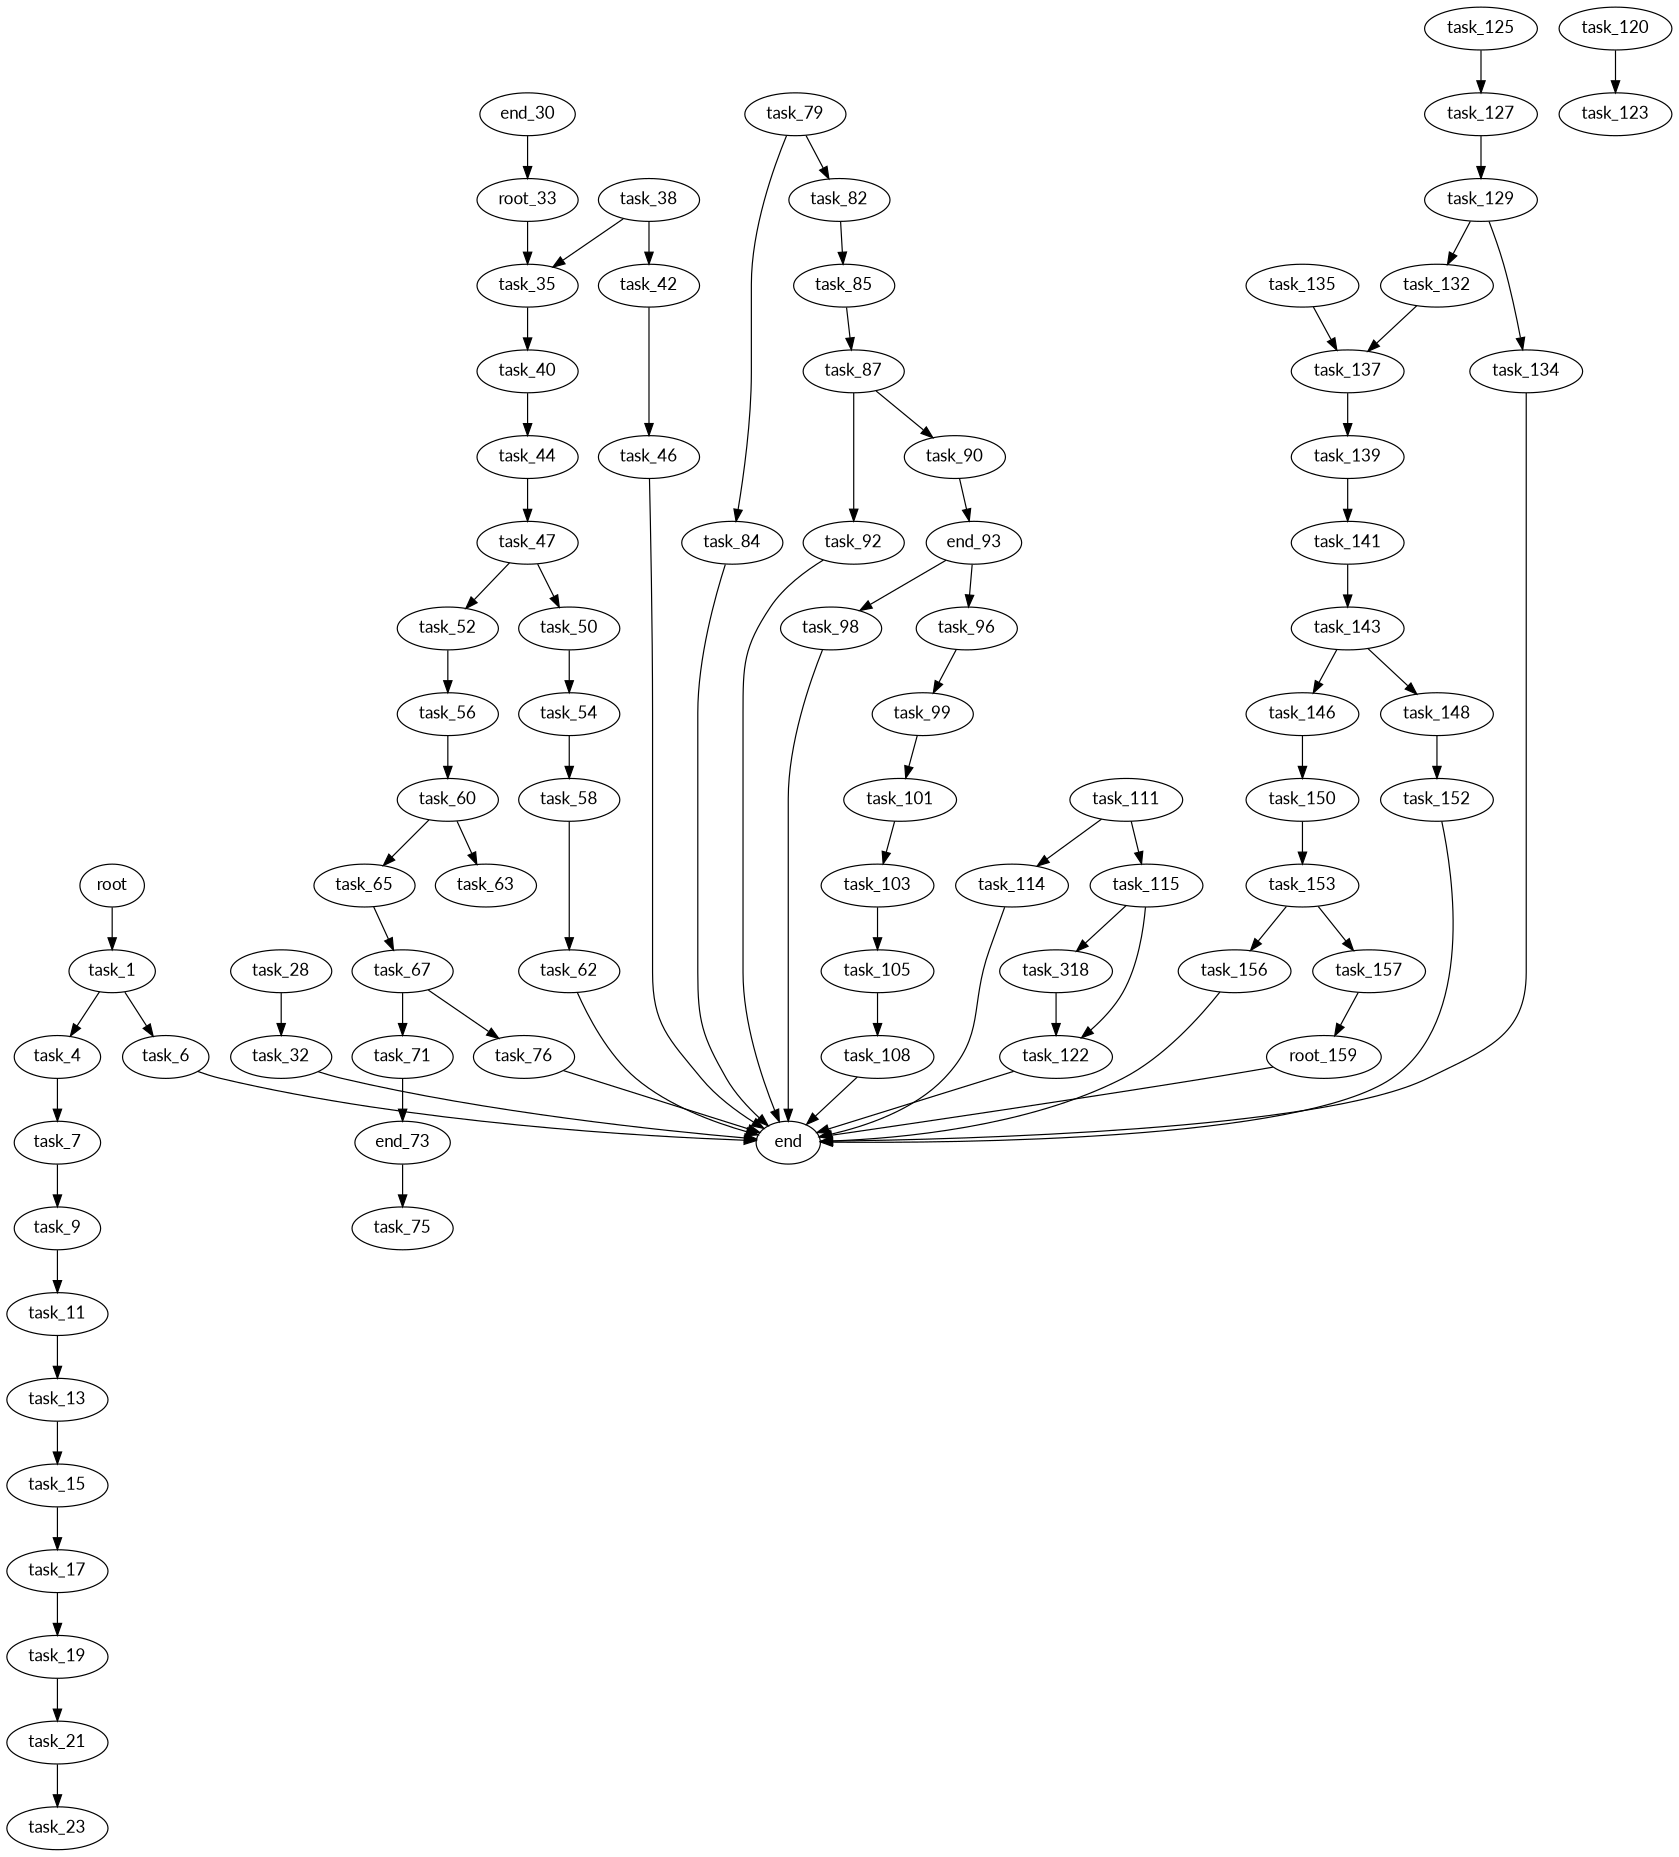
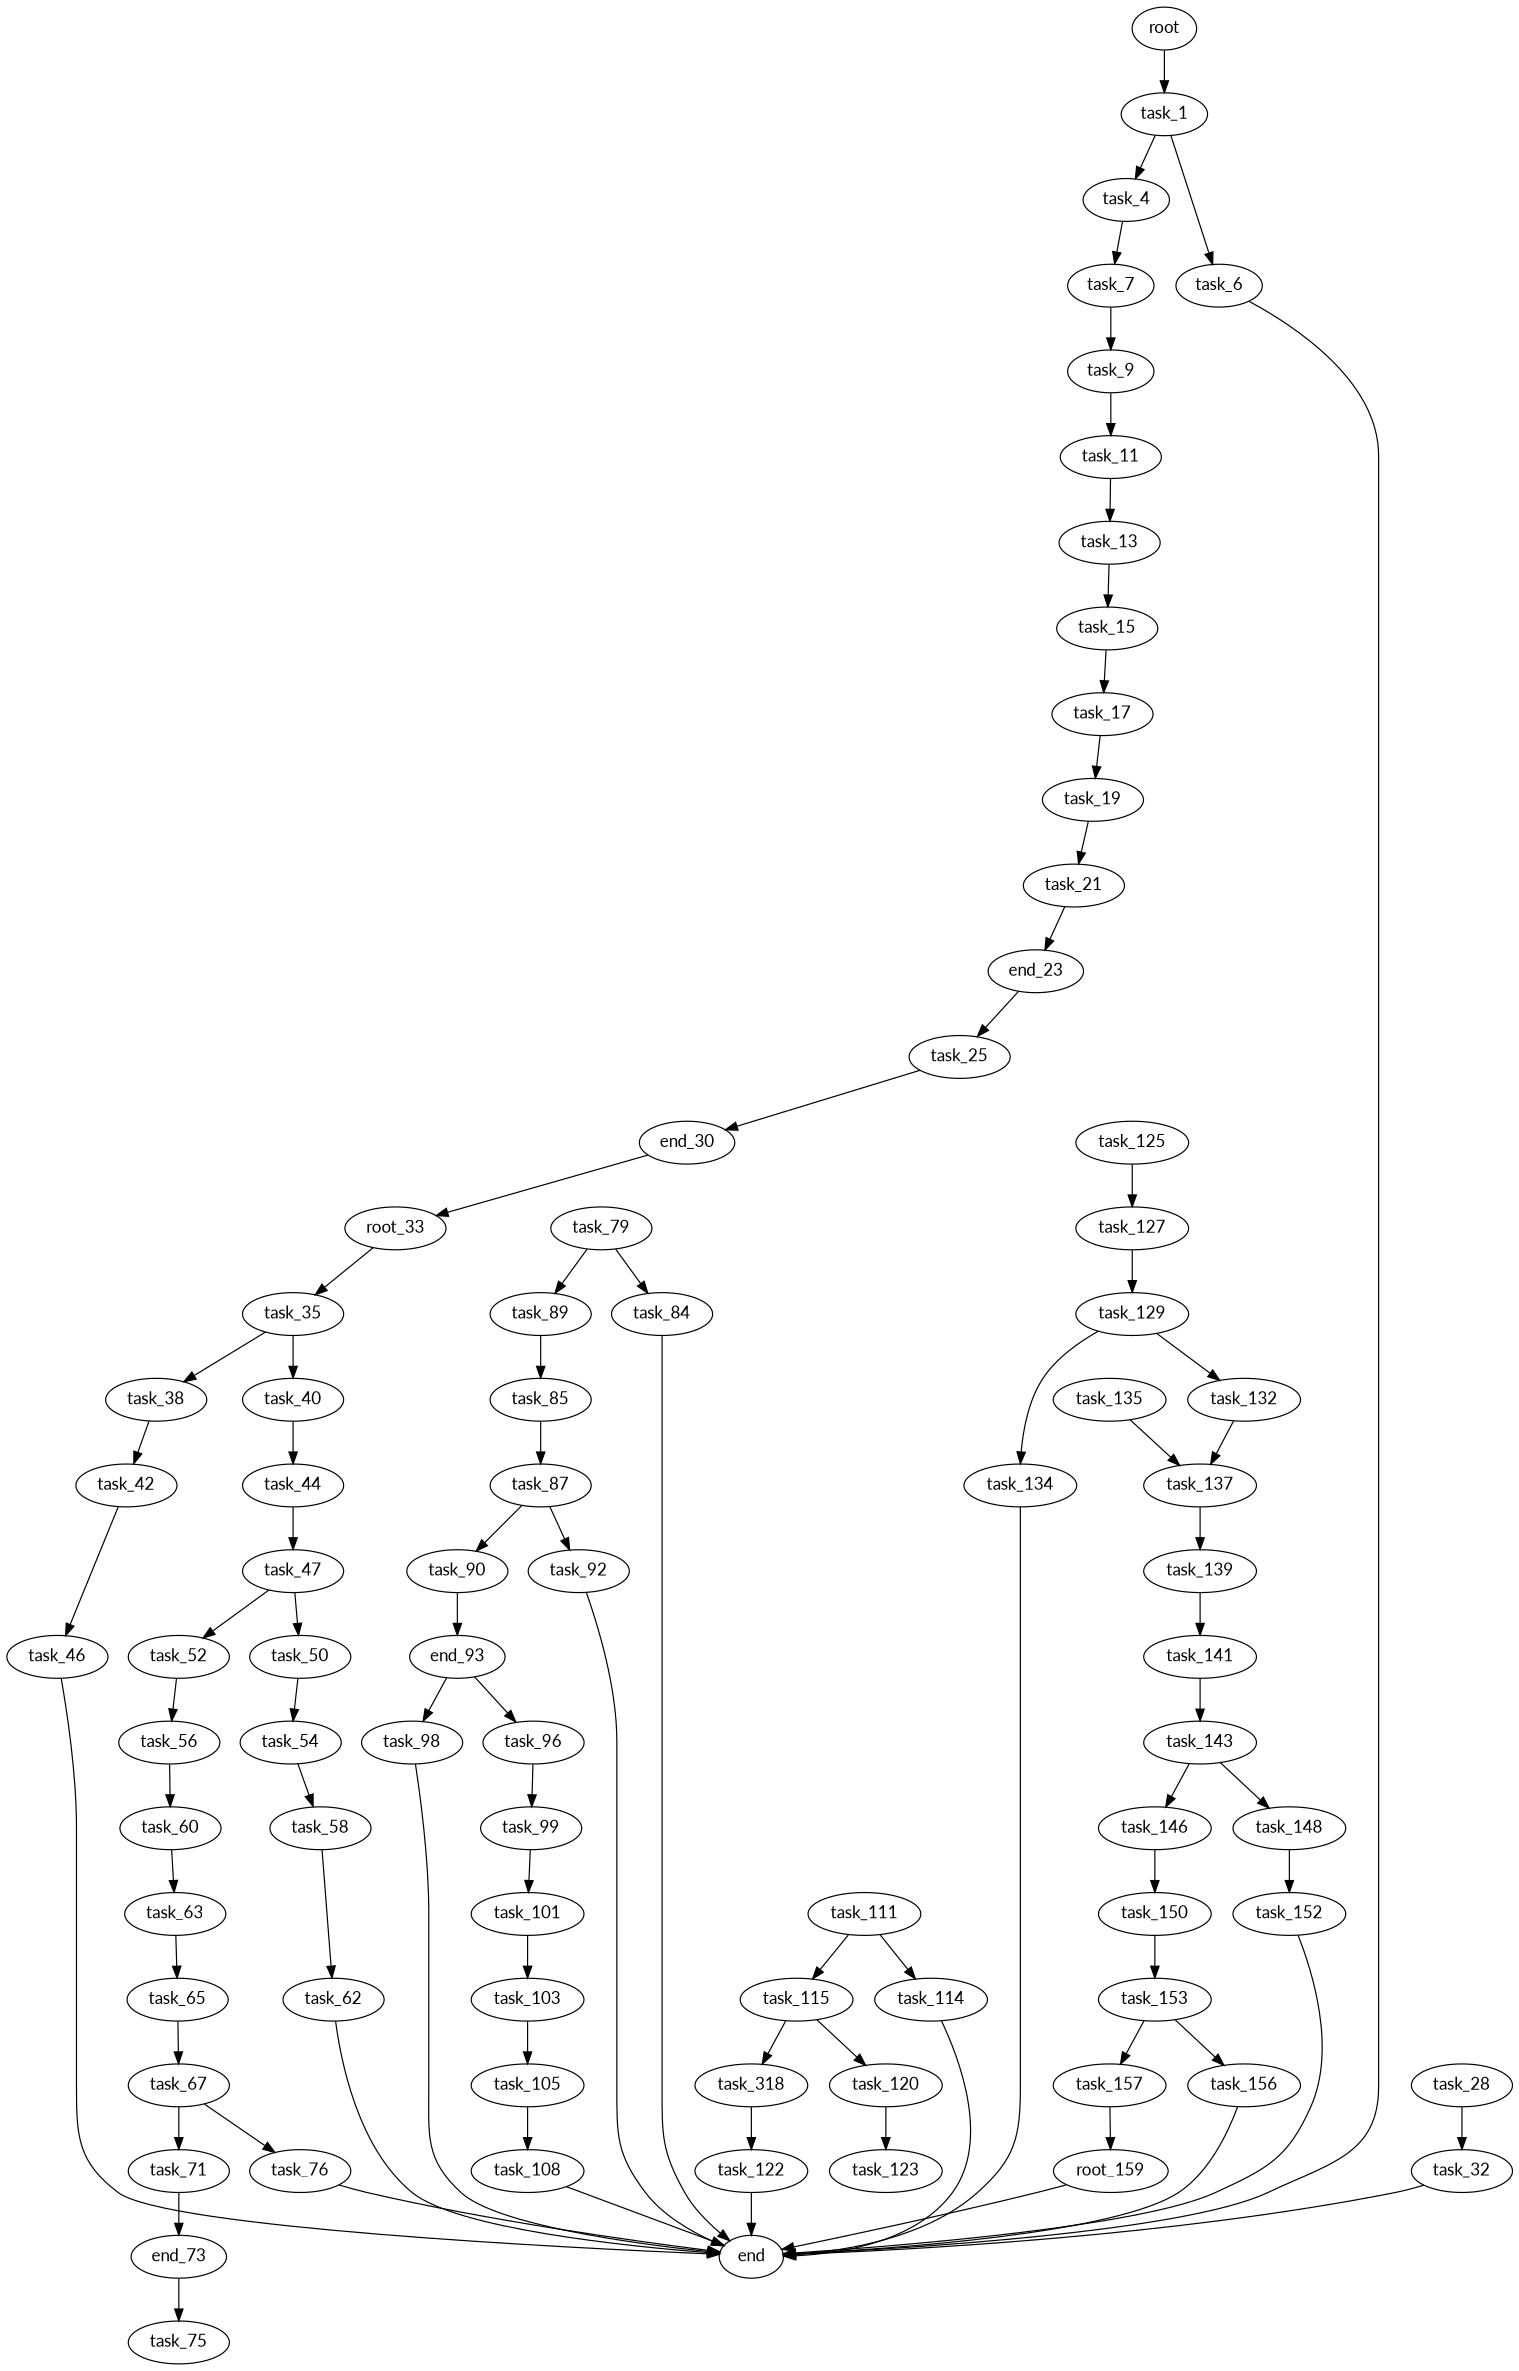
node "task_82": label "task_82" -> "task_89"
edge "task_38" -> "task_35": reversed
edge "task_60" -> "task_65": now "task_63" -> "task_65"
edge "task_115" -> "task_122": now "task_115" -> "task_120"
node "task_25": added
node "task_23": label "task_23" -> "end_23"
